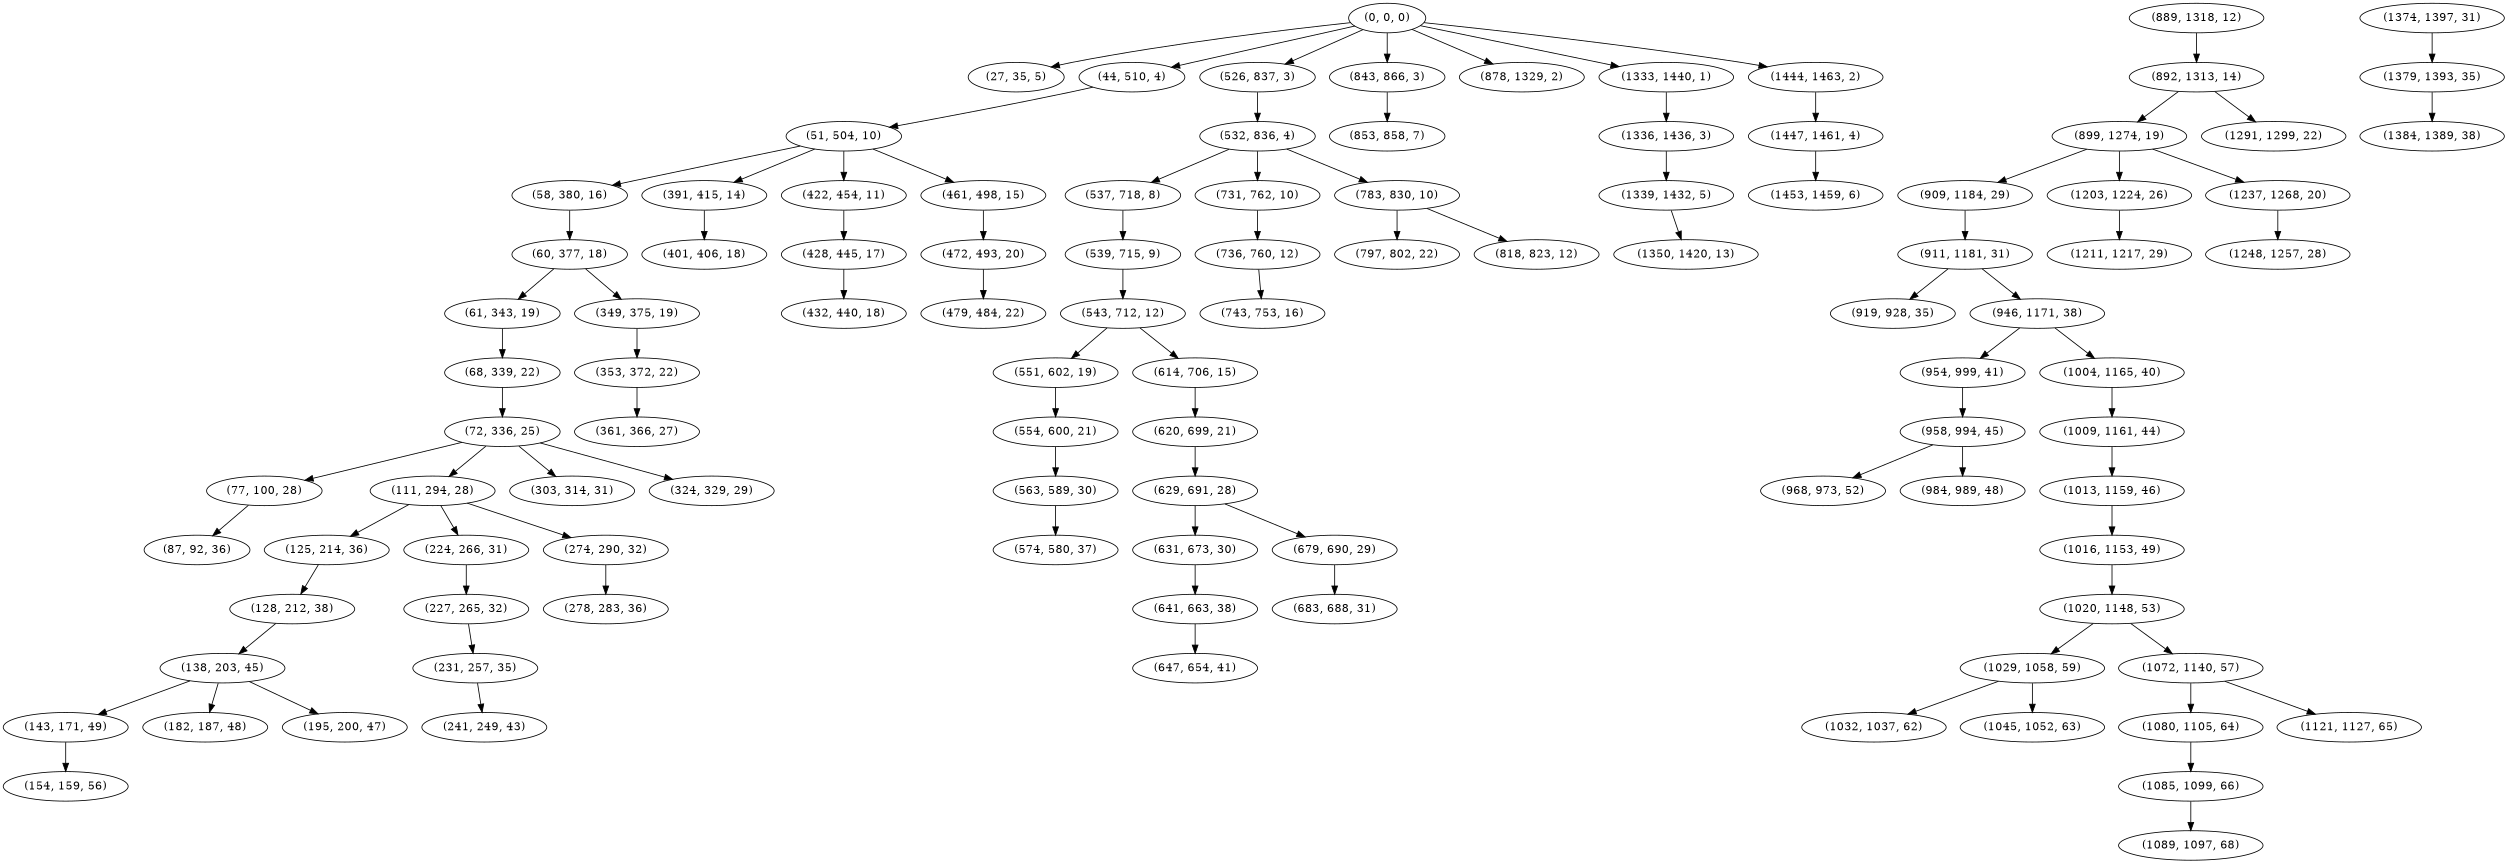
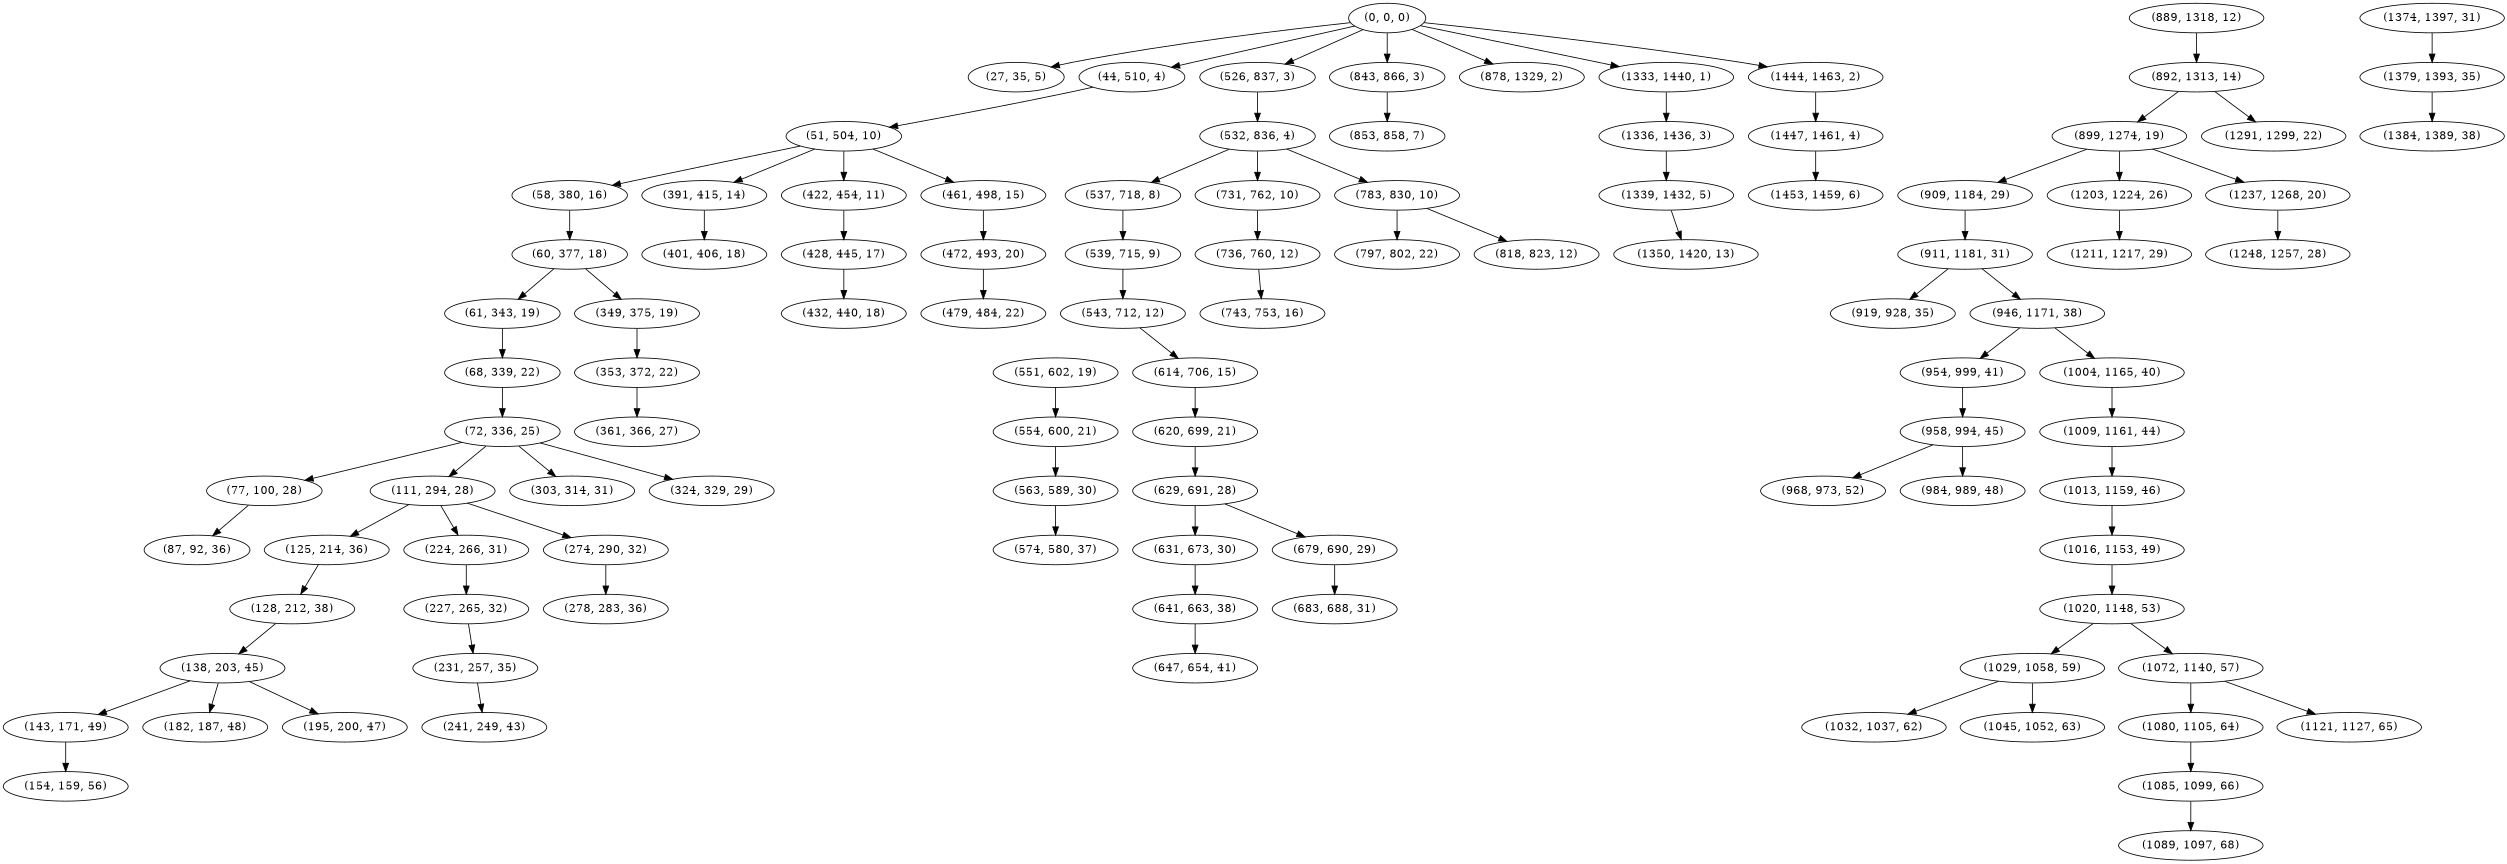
edge "(543, 712, 12)" -> "(551, 602, 19)": removed
